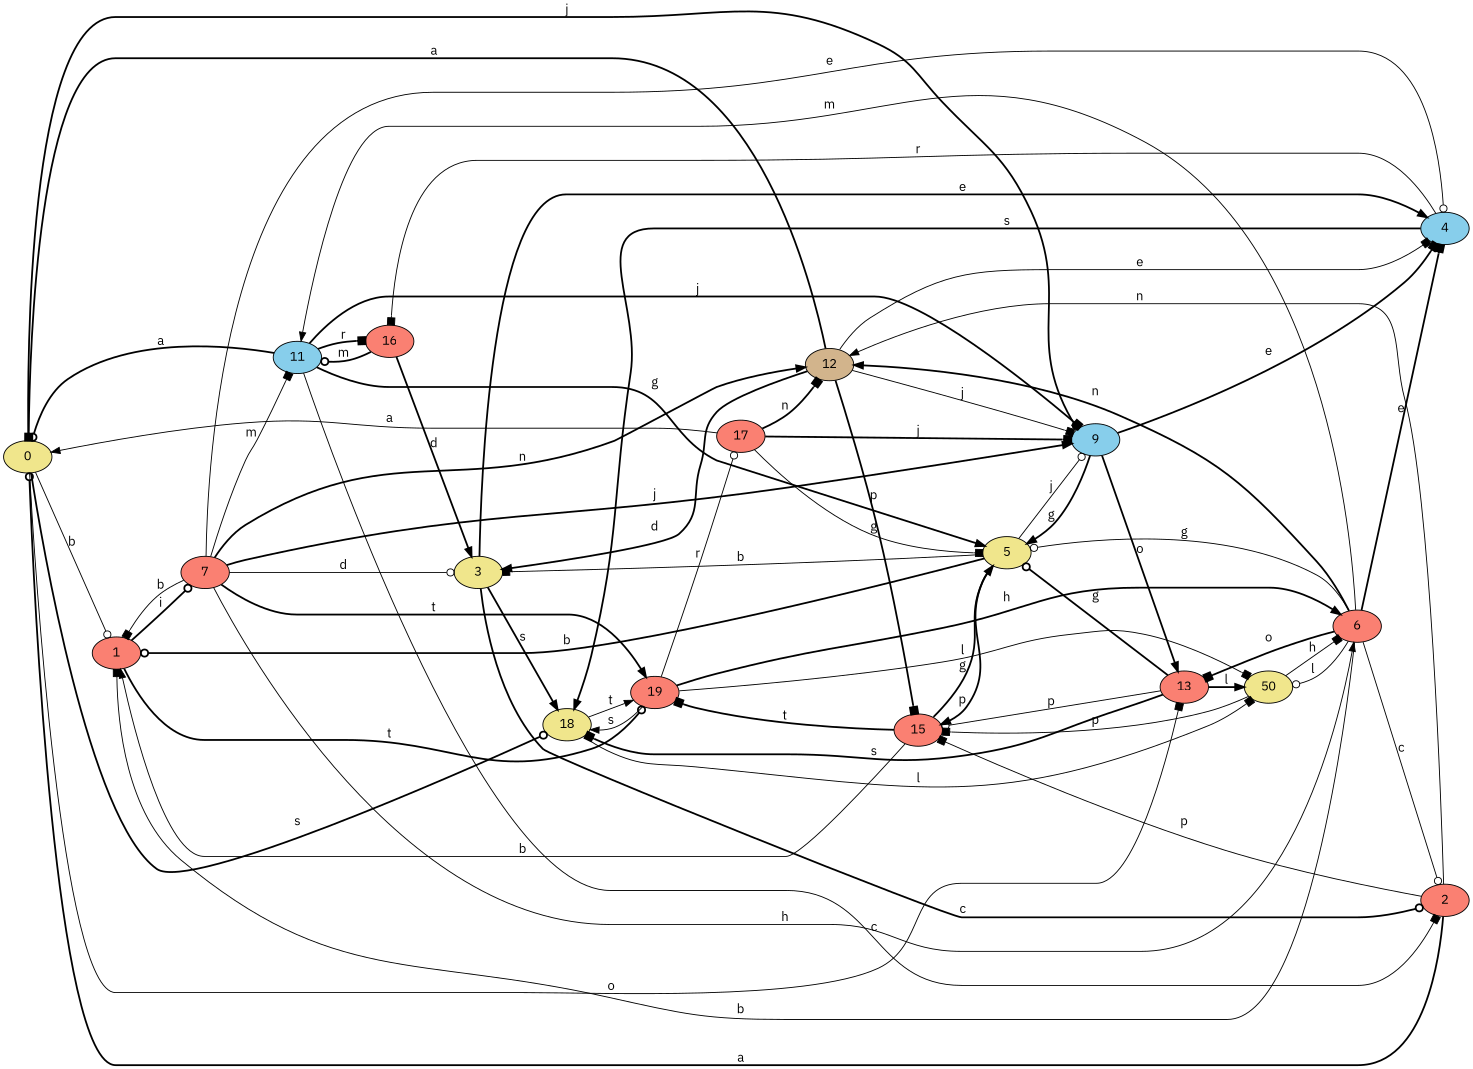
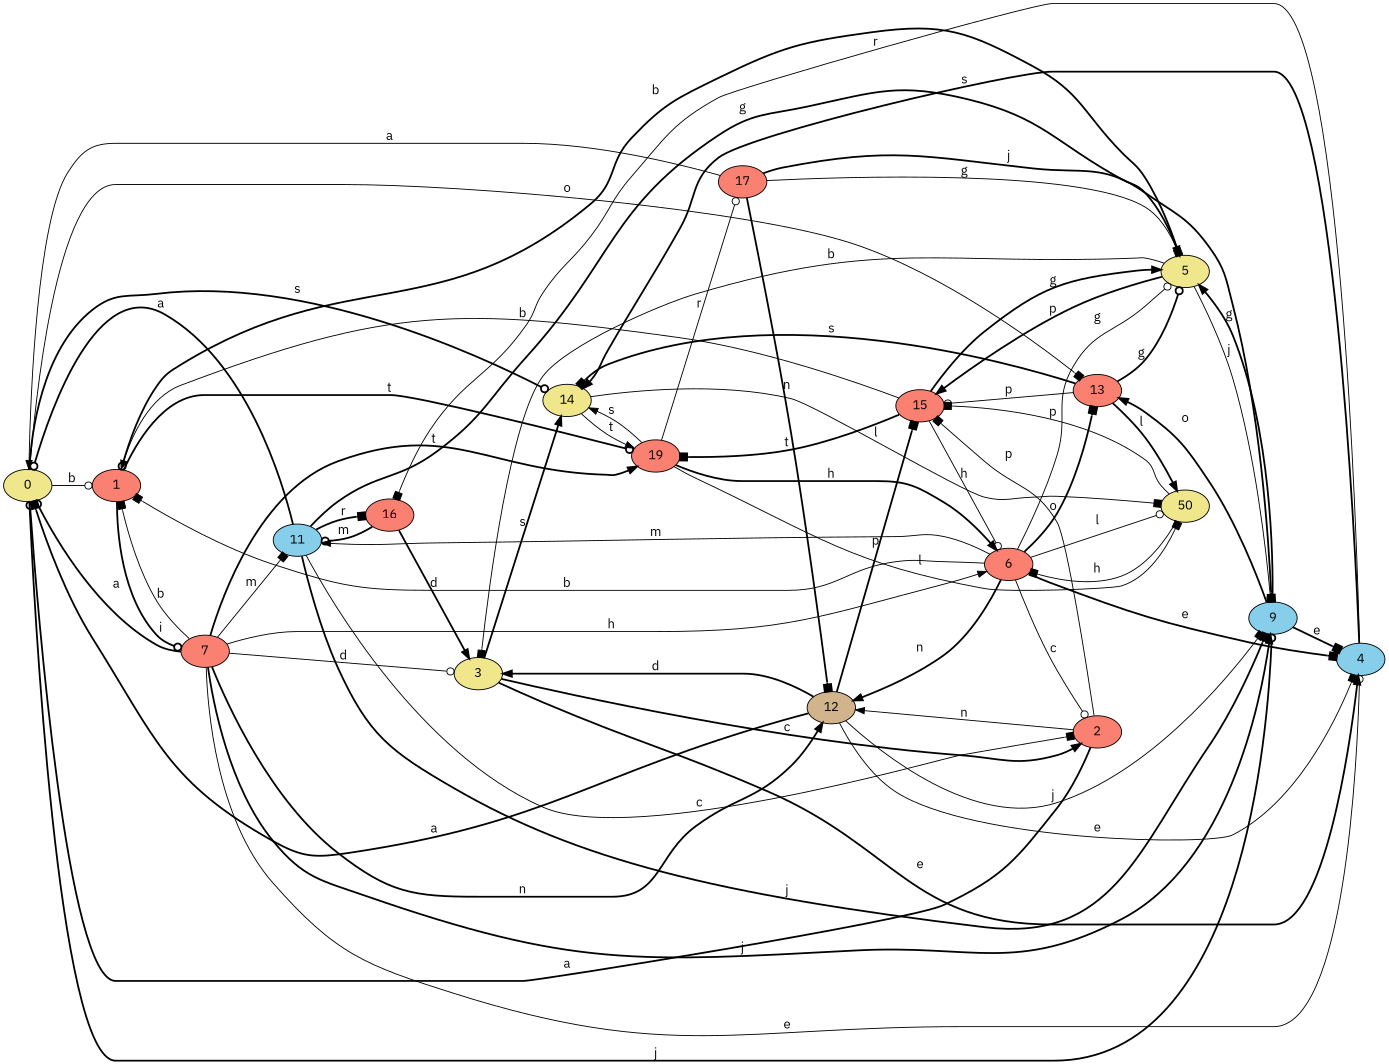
edge "15" -> "6": added, label "h"
edge "7" -> "0": added, label "a"
node "18": label "18" -> "14"
edge "3" -> "2": arrowhead odot -> normal
